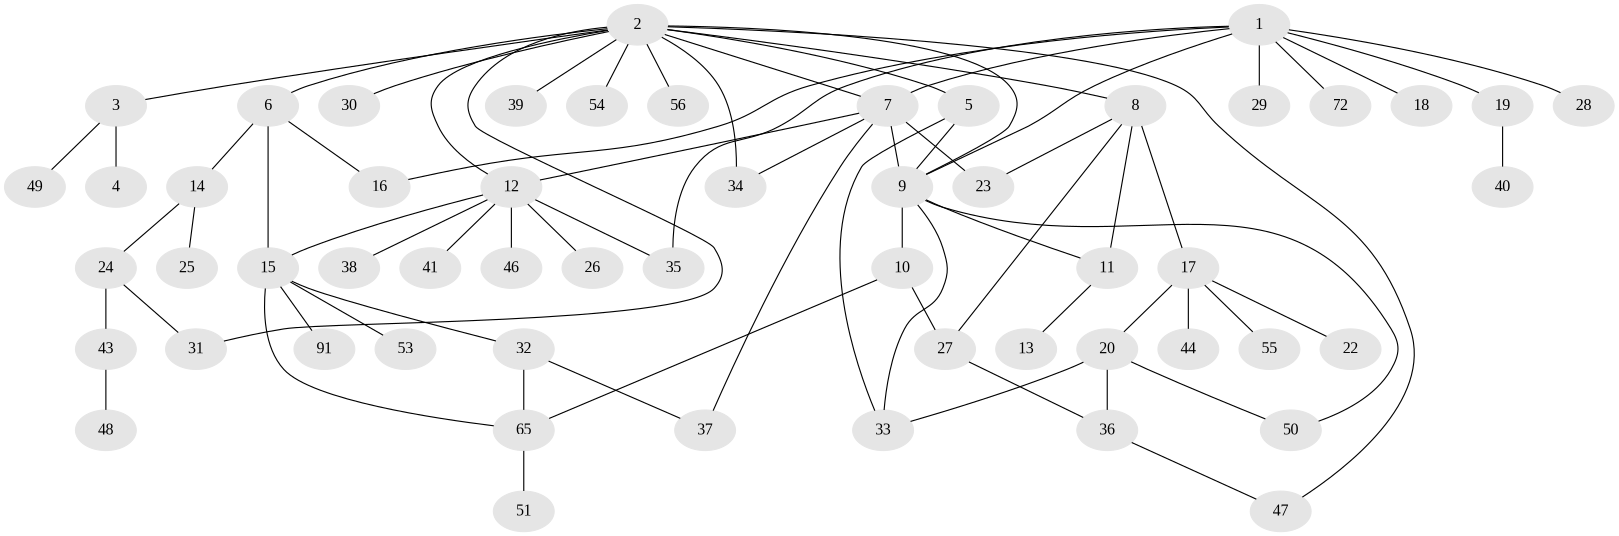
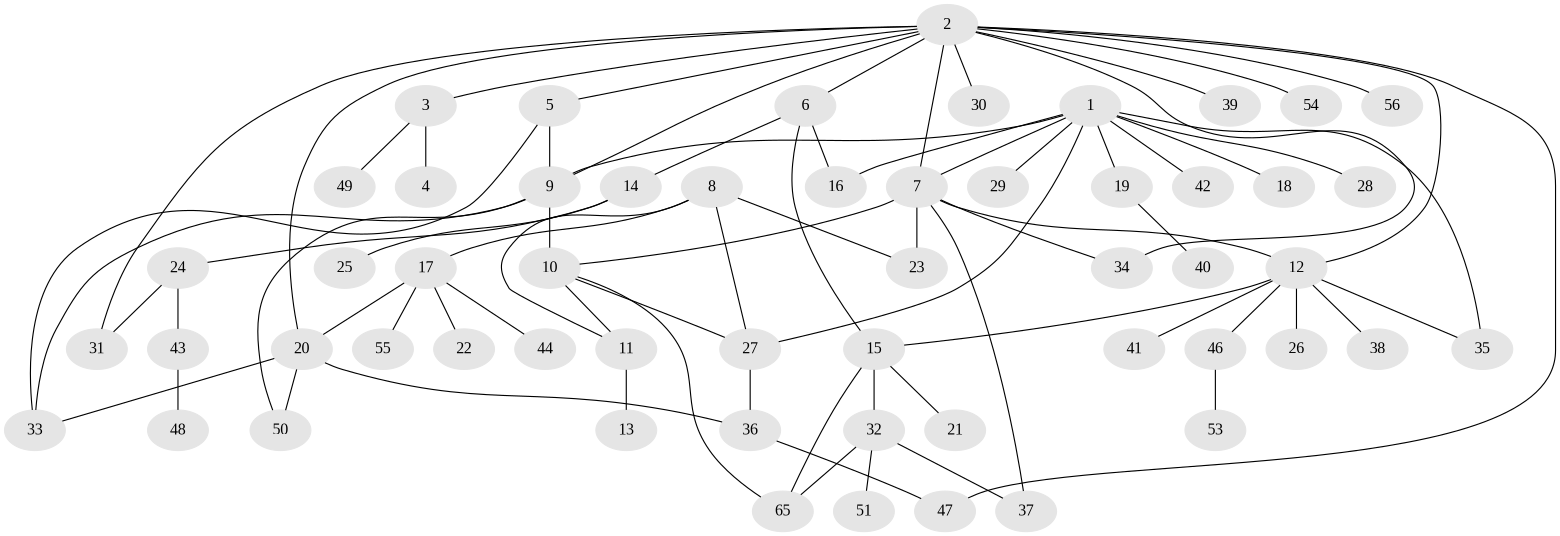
edge "2" -- "8": now "2" -- "20"
node "72": label "72" -> "42"
edge "7" -- "9": now "7" -- "10"
edge "9" -- "11": now "10" -- "11"
edge "1" -- "27": added
edge "15" -- "53": now "46" -- "53"
node "91": label "91" -> "21"
edge "65" -- "51": now "32" -- "51"
